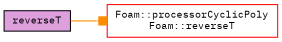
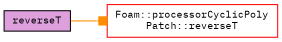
node "Foam::processorCyclicPoly Foam::reverseT": label "Foam::processorCyclicPoly Foam::reverseT" -> "Foam::processorCyclicPoly Patch::reverseT"
